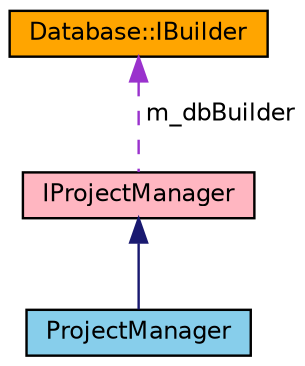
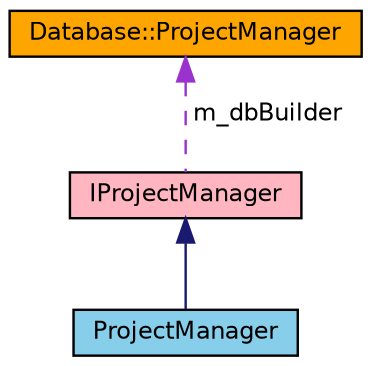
node "Database::IBuilder": label "Database::IBuilder" -> "Database::ProjectManager"
